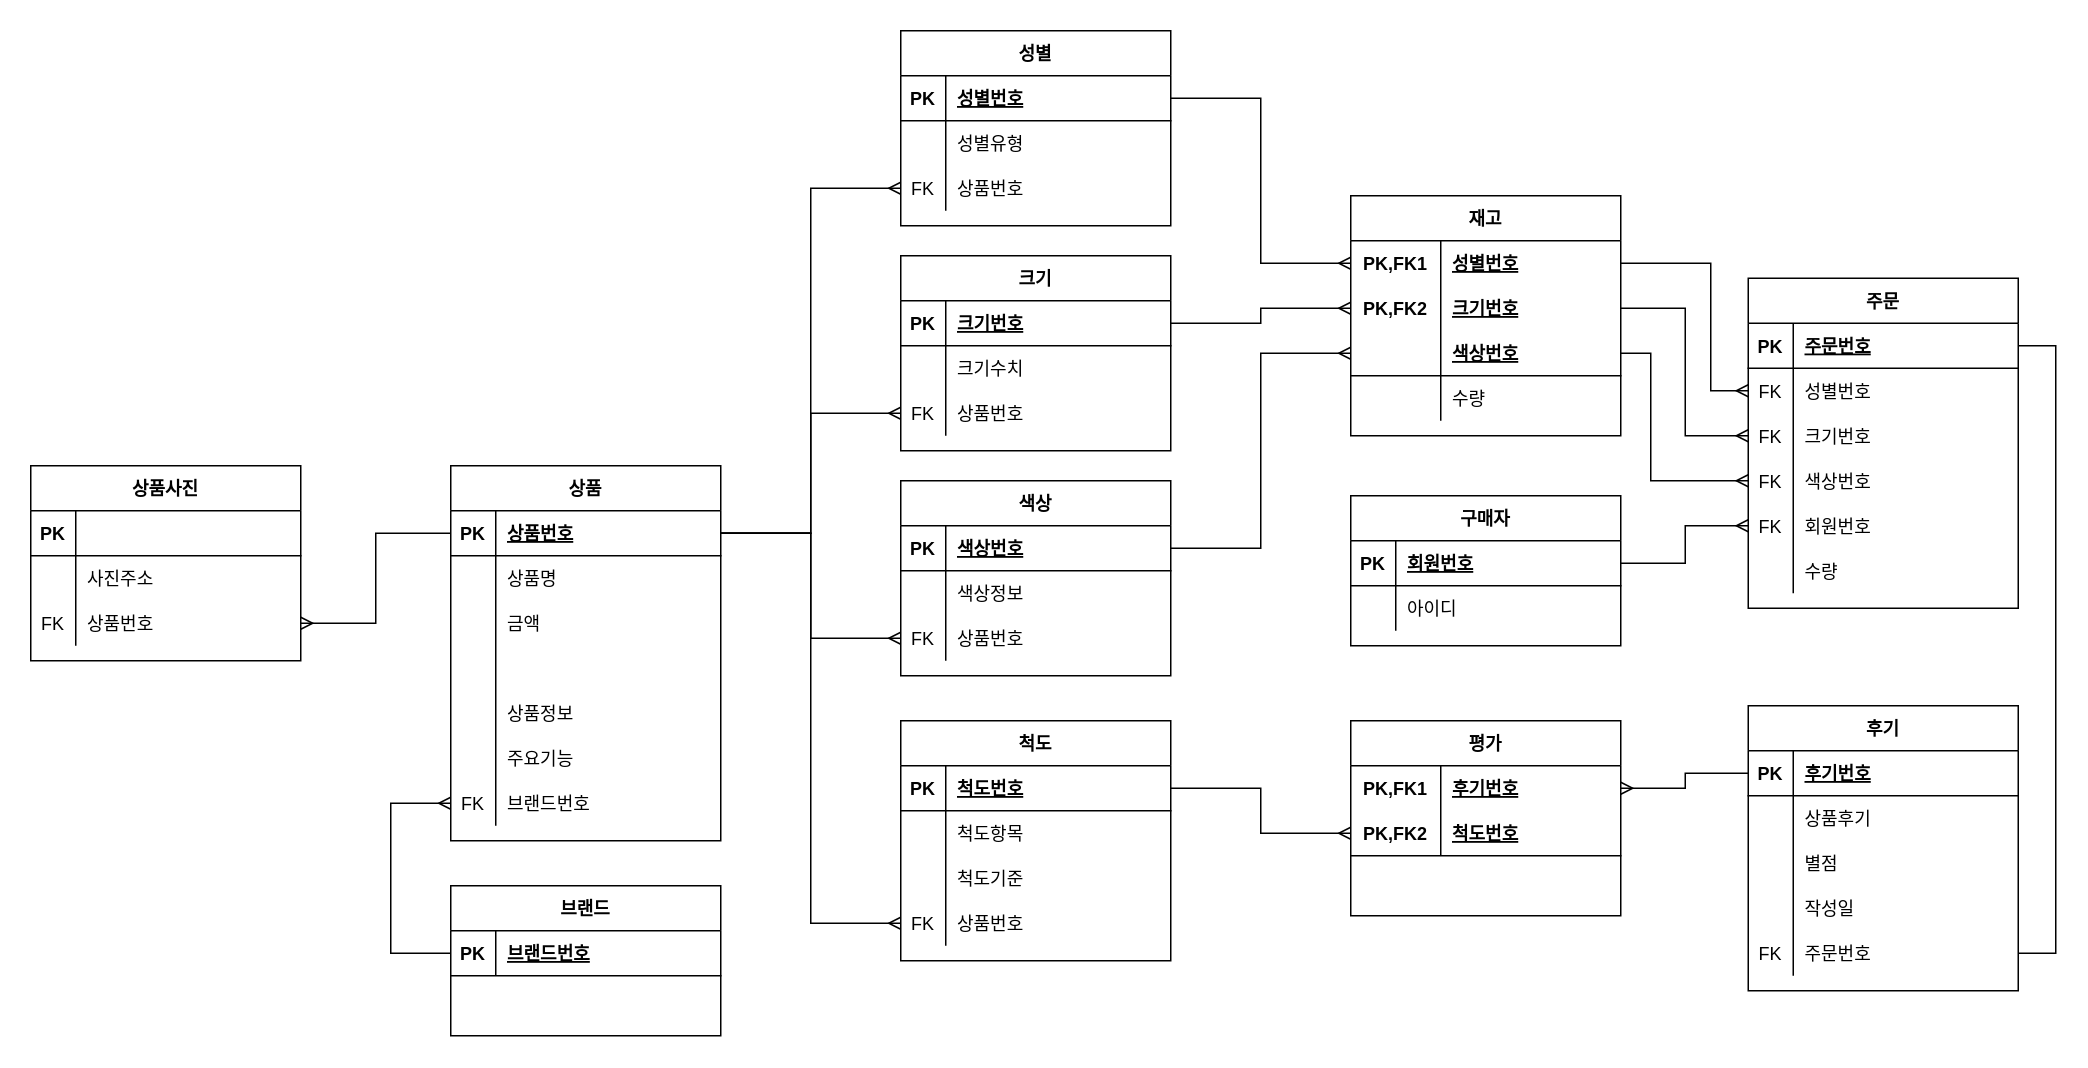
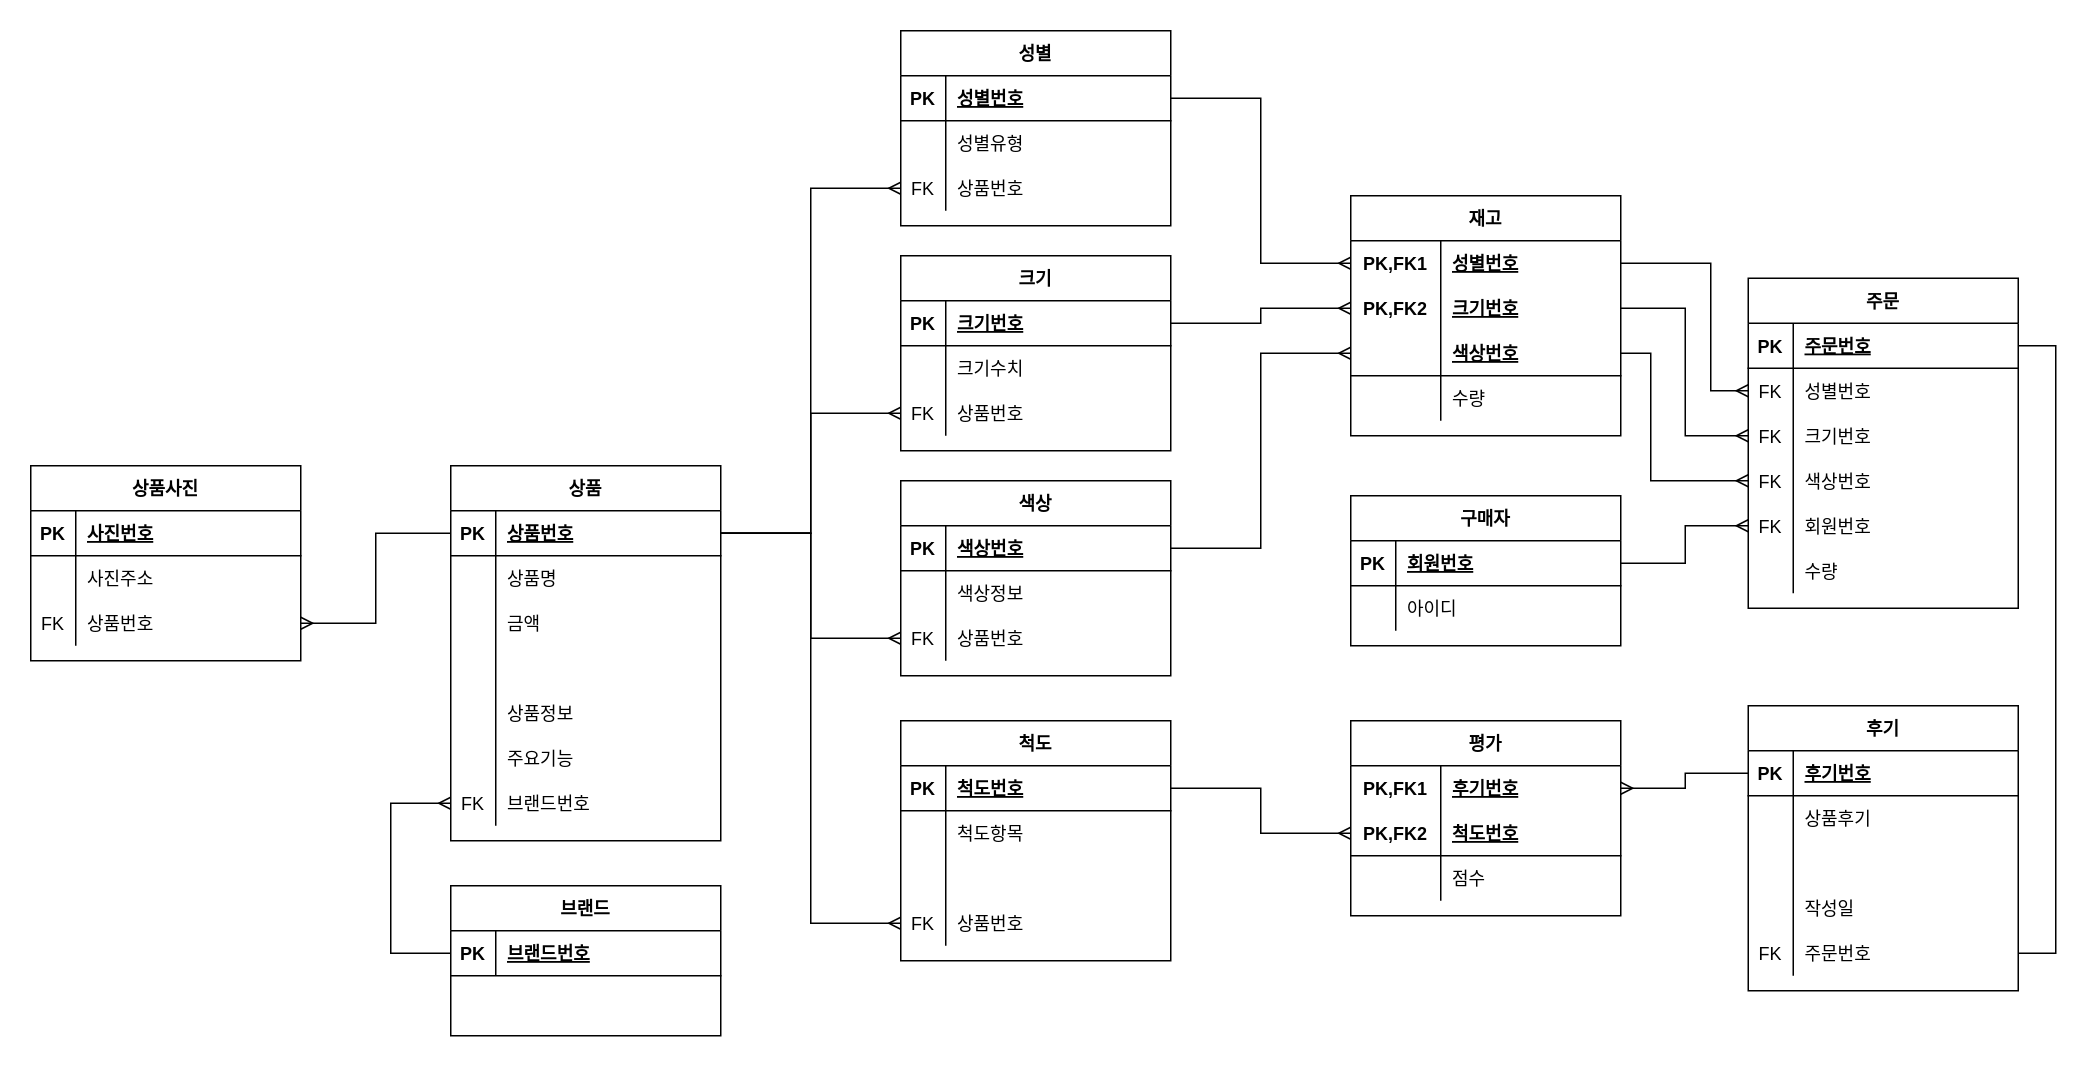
node "사진번호": added
node "별점": removed
node "척도기준": removed
node "점수": added
